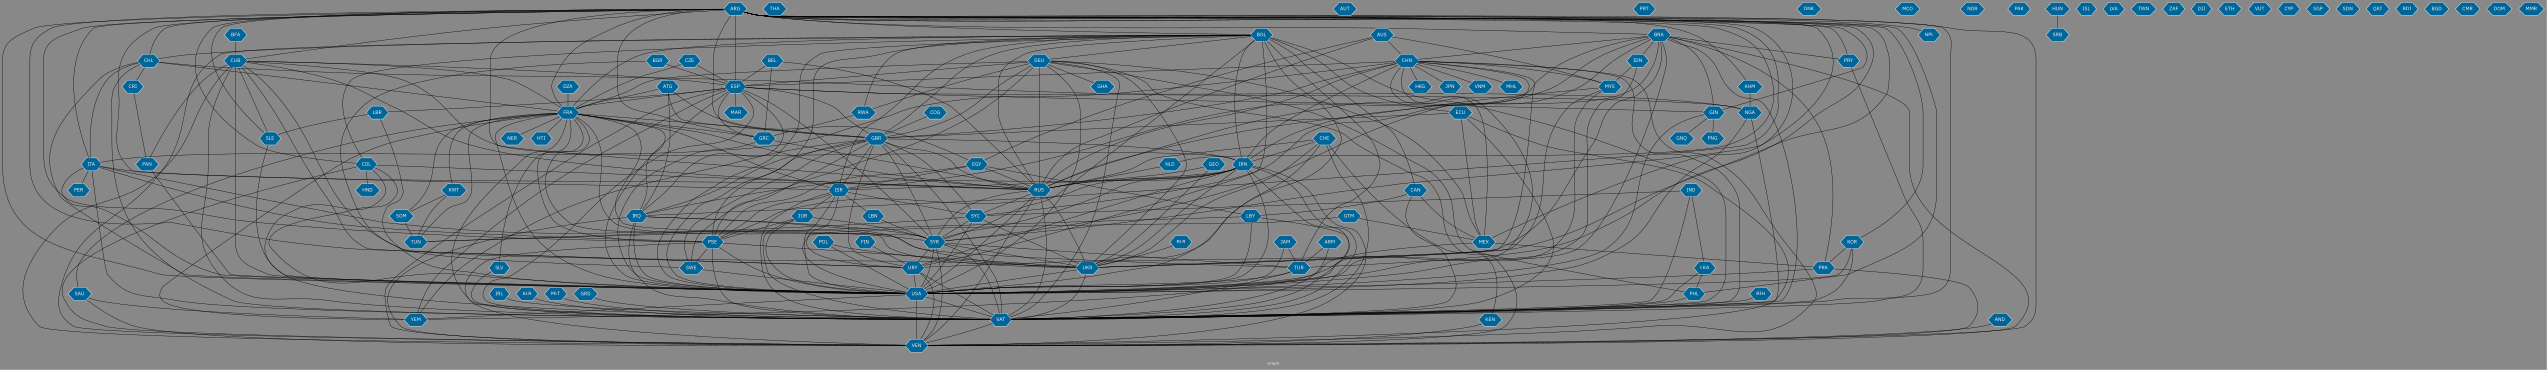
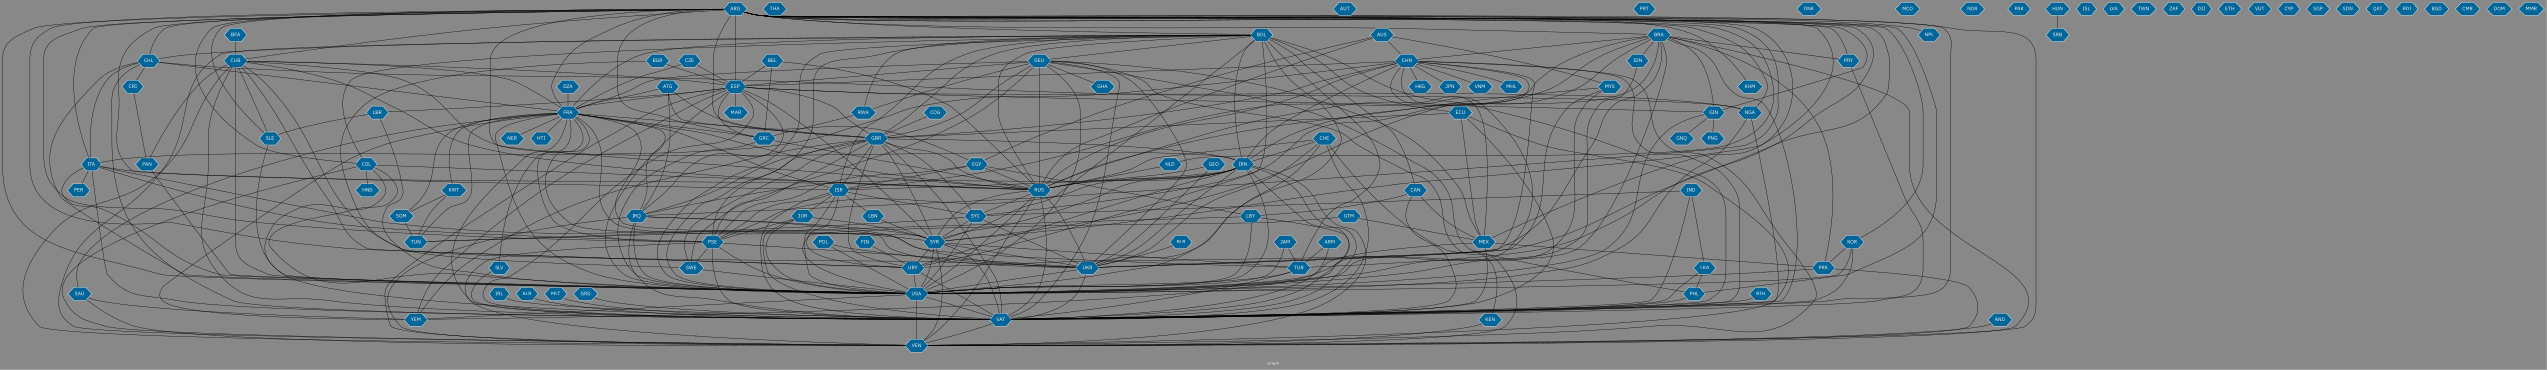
edge "CHN" -- "MYS": removed
edge "IDN" -- "MYS": removed
edge "KHM" -- "NGA": now "ARG" -- "NGA"
edge "URY" -- "VEN": removed
edge "MEX" -- "VAT": added
